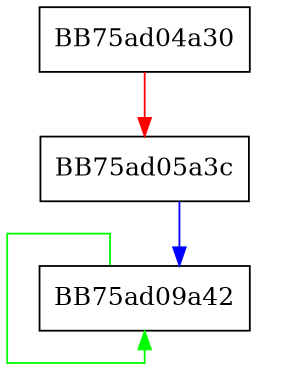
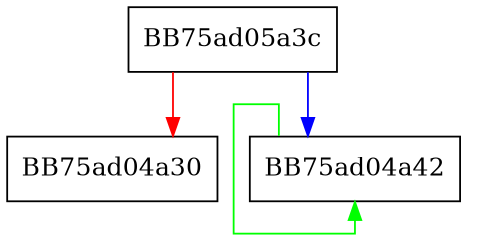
edge "BB75ad04a30" -> "BB75ad05a3c": reversed
node "BB75ad09a42": label "BB75ad09a42" -> "BB75ad04a42"
